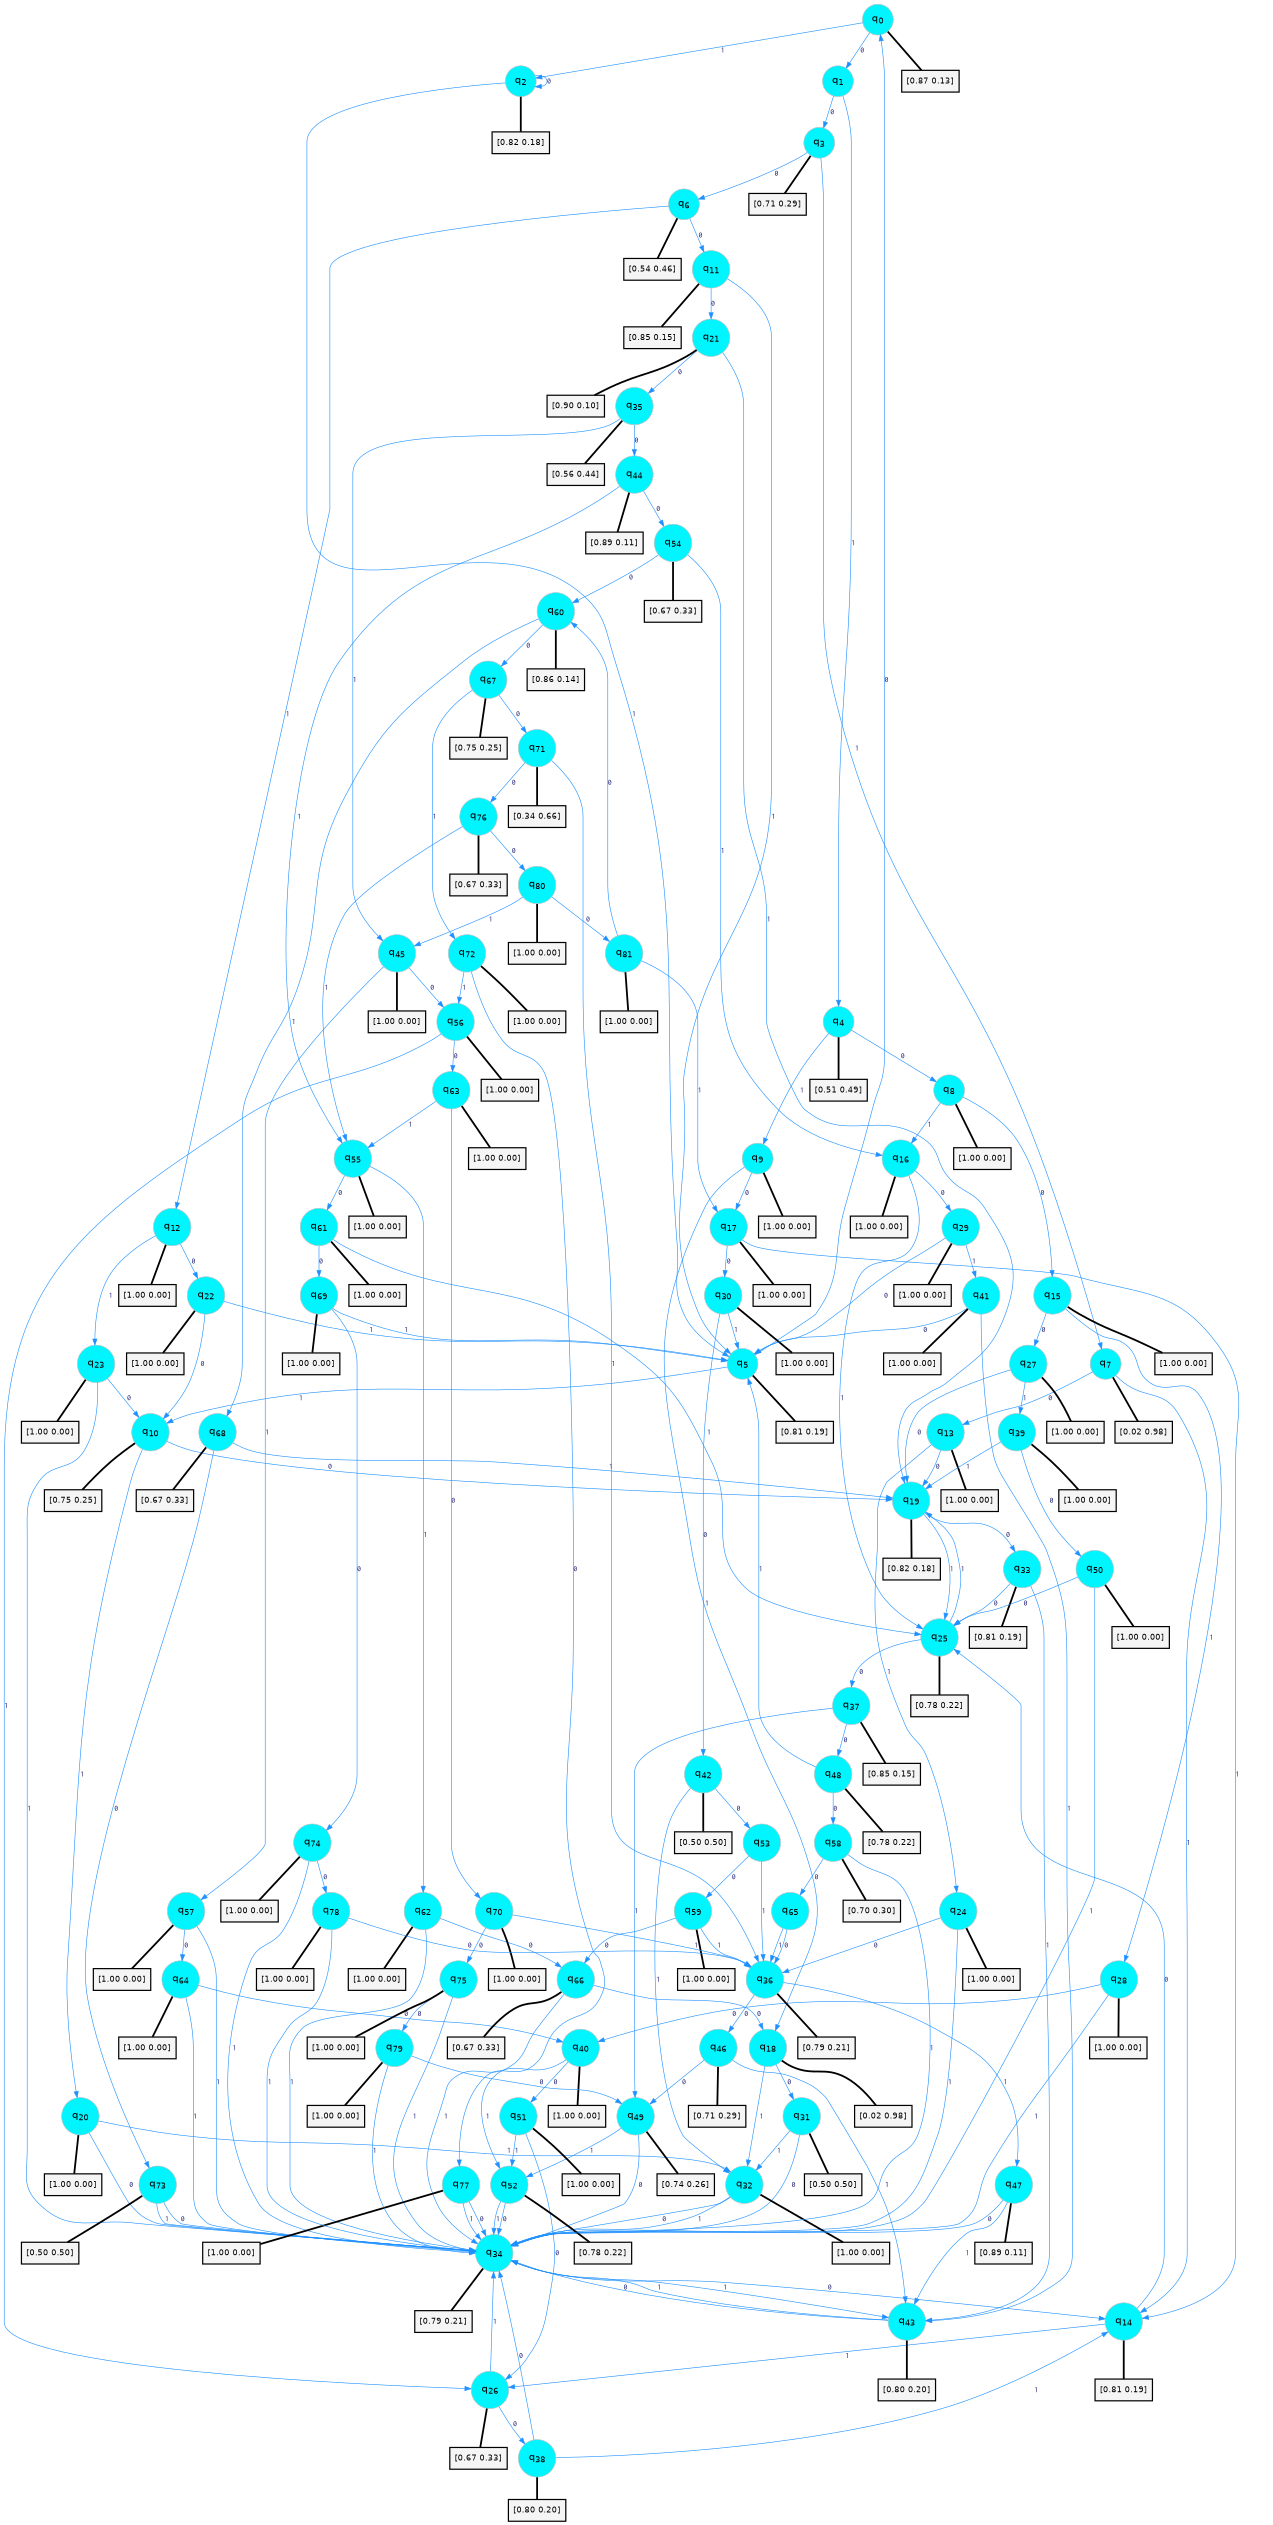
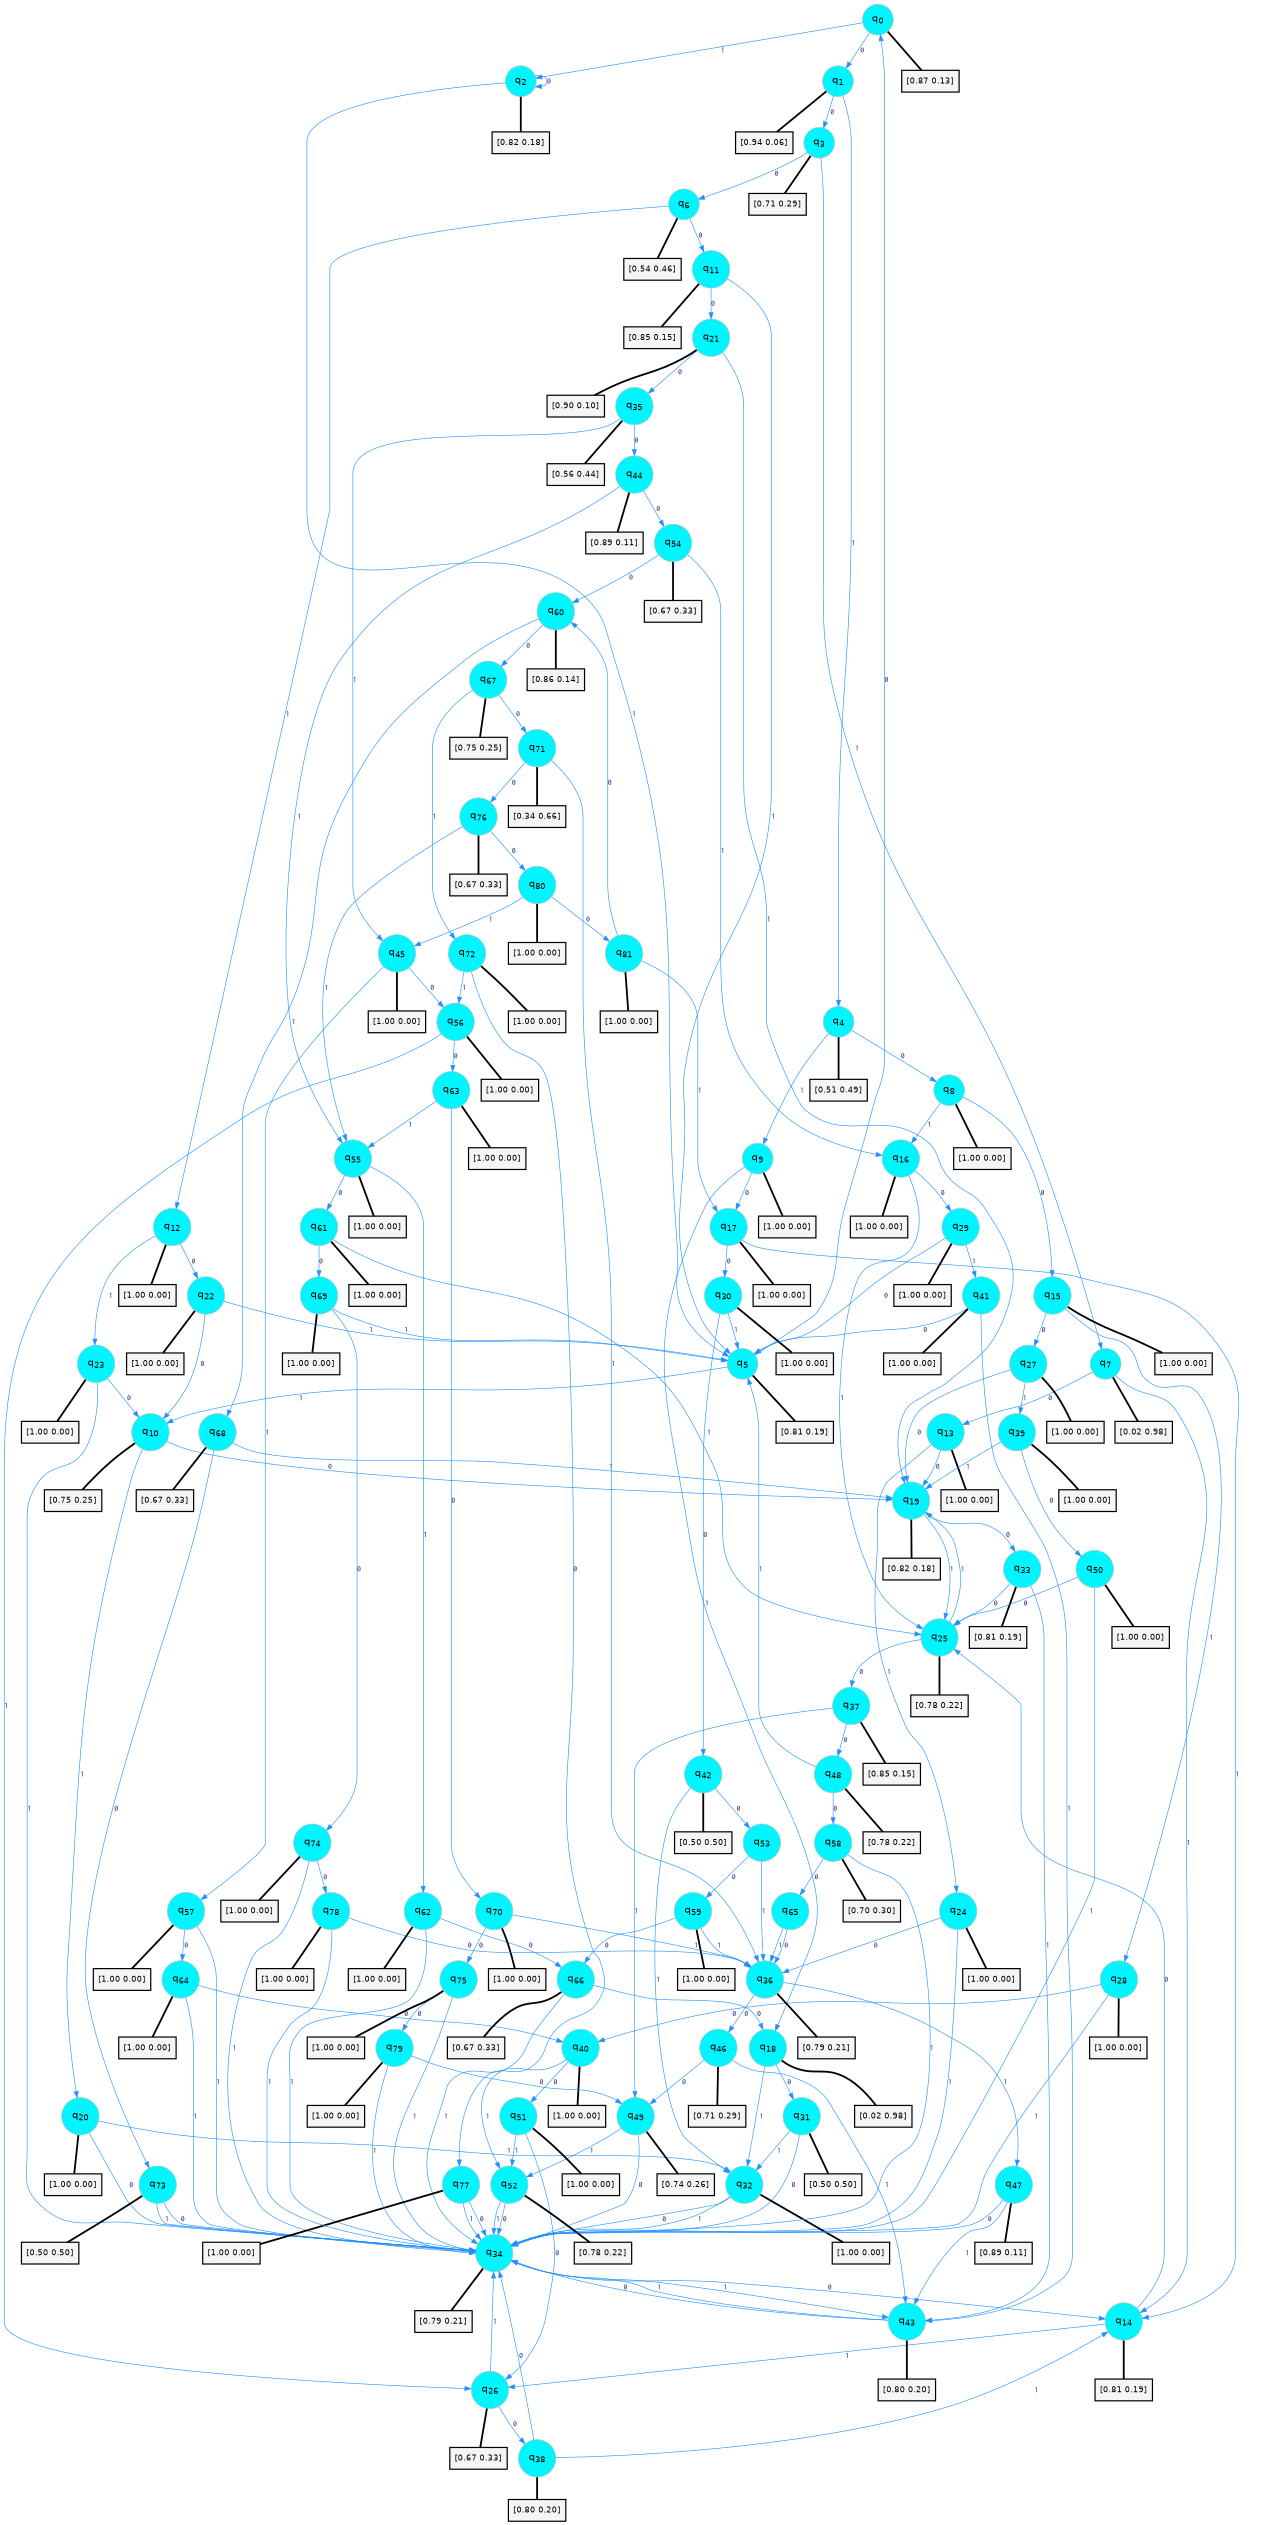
node "[0.94 0.06]": added
